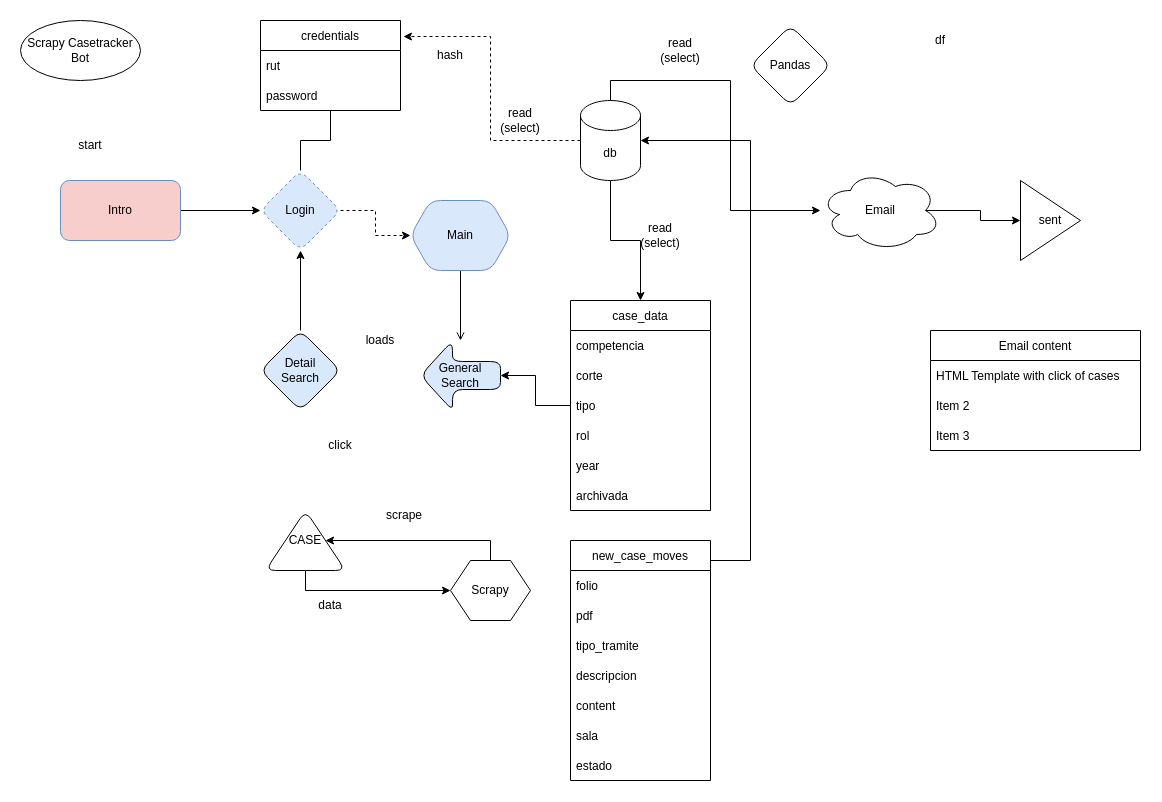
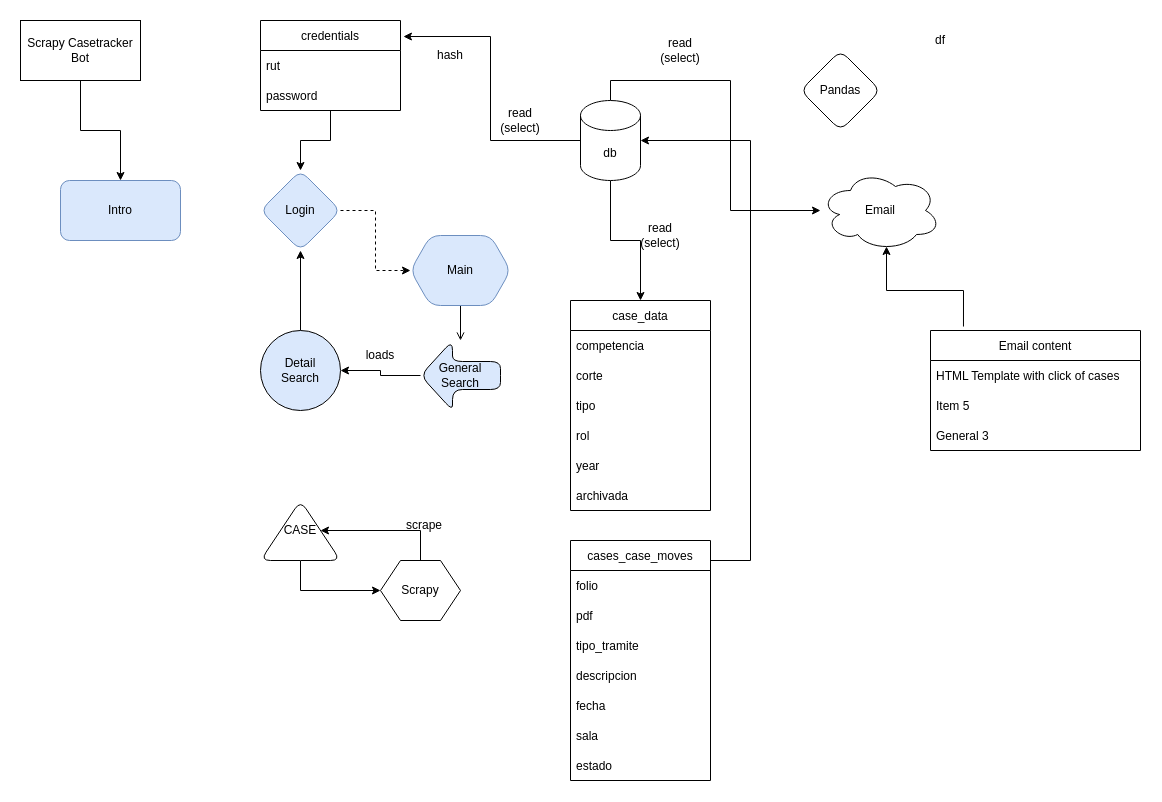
node "Scrapy Casetracker Bot": shape ellipse -> rectangle
node "Pandas": moved (791, 66) -> (841, 91)
edge "db" -> "credentials": style dashed -> solid
edge "Scrapy Casetracker Bot" -> "Intro": added
node "start": removed
edge "credentials" -- "Login": arrowhead none -> classic
node "Intro": fillcolor #f8cecc -> #dae8fc
edge "Intro" -> "Login": removed
node "Login": style dashed -> solid
edge "Email" -> "sent": removed
node "sent": removed
node "Main": moved (461, 236) -> (461, 271)
edge "Email content" -> "Email": added
node "loads": moved (381, 341) -> (381, 356)
node "Detail Search": shape diamond -> ellipse
edge "General Search" -> "Detail Search": added
edge "case_data" -> "General Search": removed
node "Item 2": label "Item 2" -> "Item 5"
node "Item 3": label "Item 3" -> "General 3"
node "click": removed
node "scrape": moved (405, 516) -> (425, 526)
node "CASE": moved (306, 541) -> (301, 531)
node "new_case_moves": label "new_case_moves" -> "cases_case_moves"
node "Scrapy": moved (491, 591) -> (421, 591)
node "data": removed
node "content": label "content" -> "fecha"
